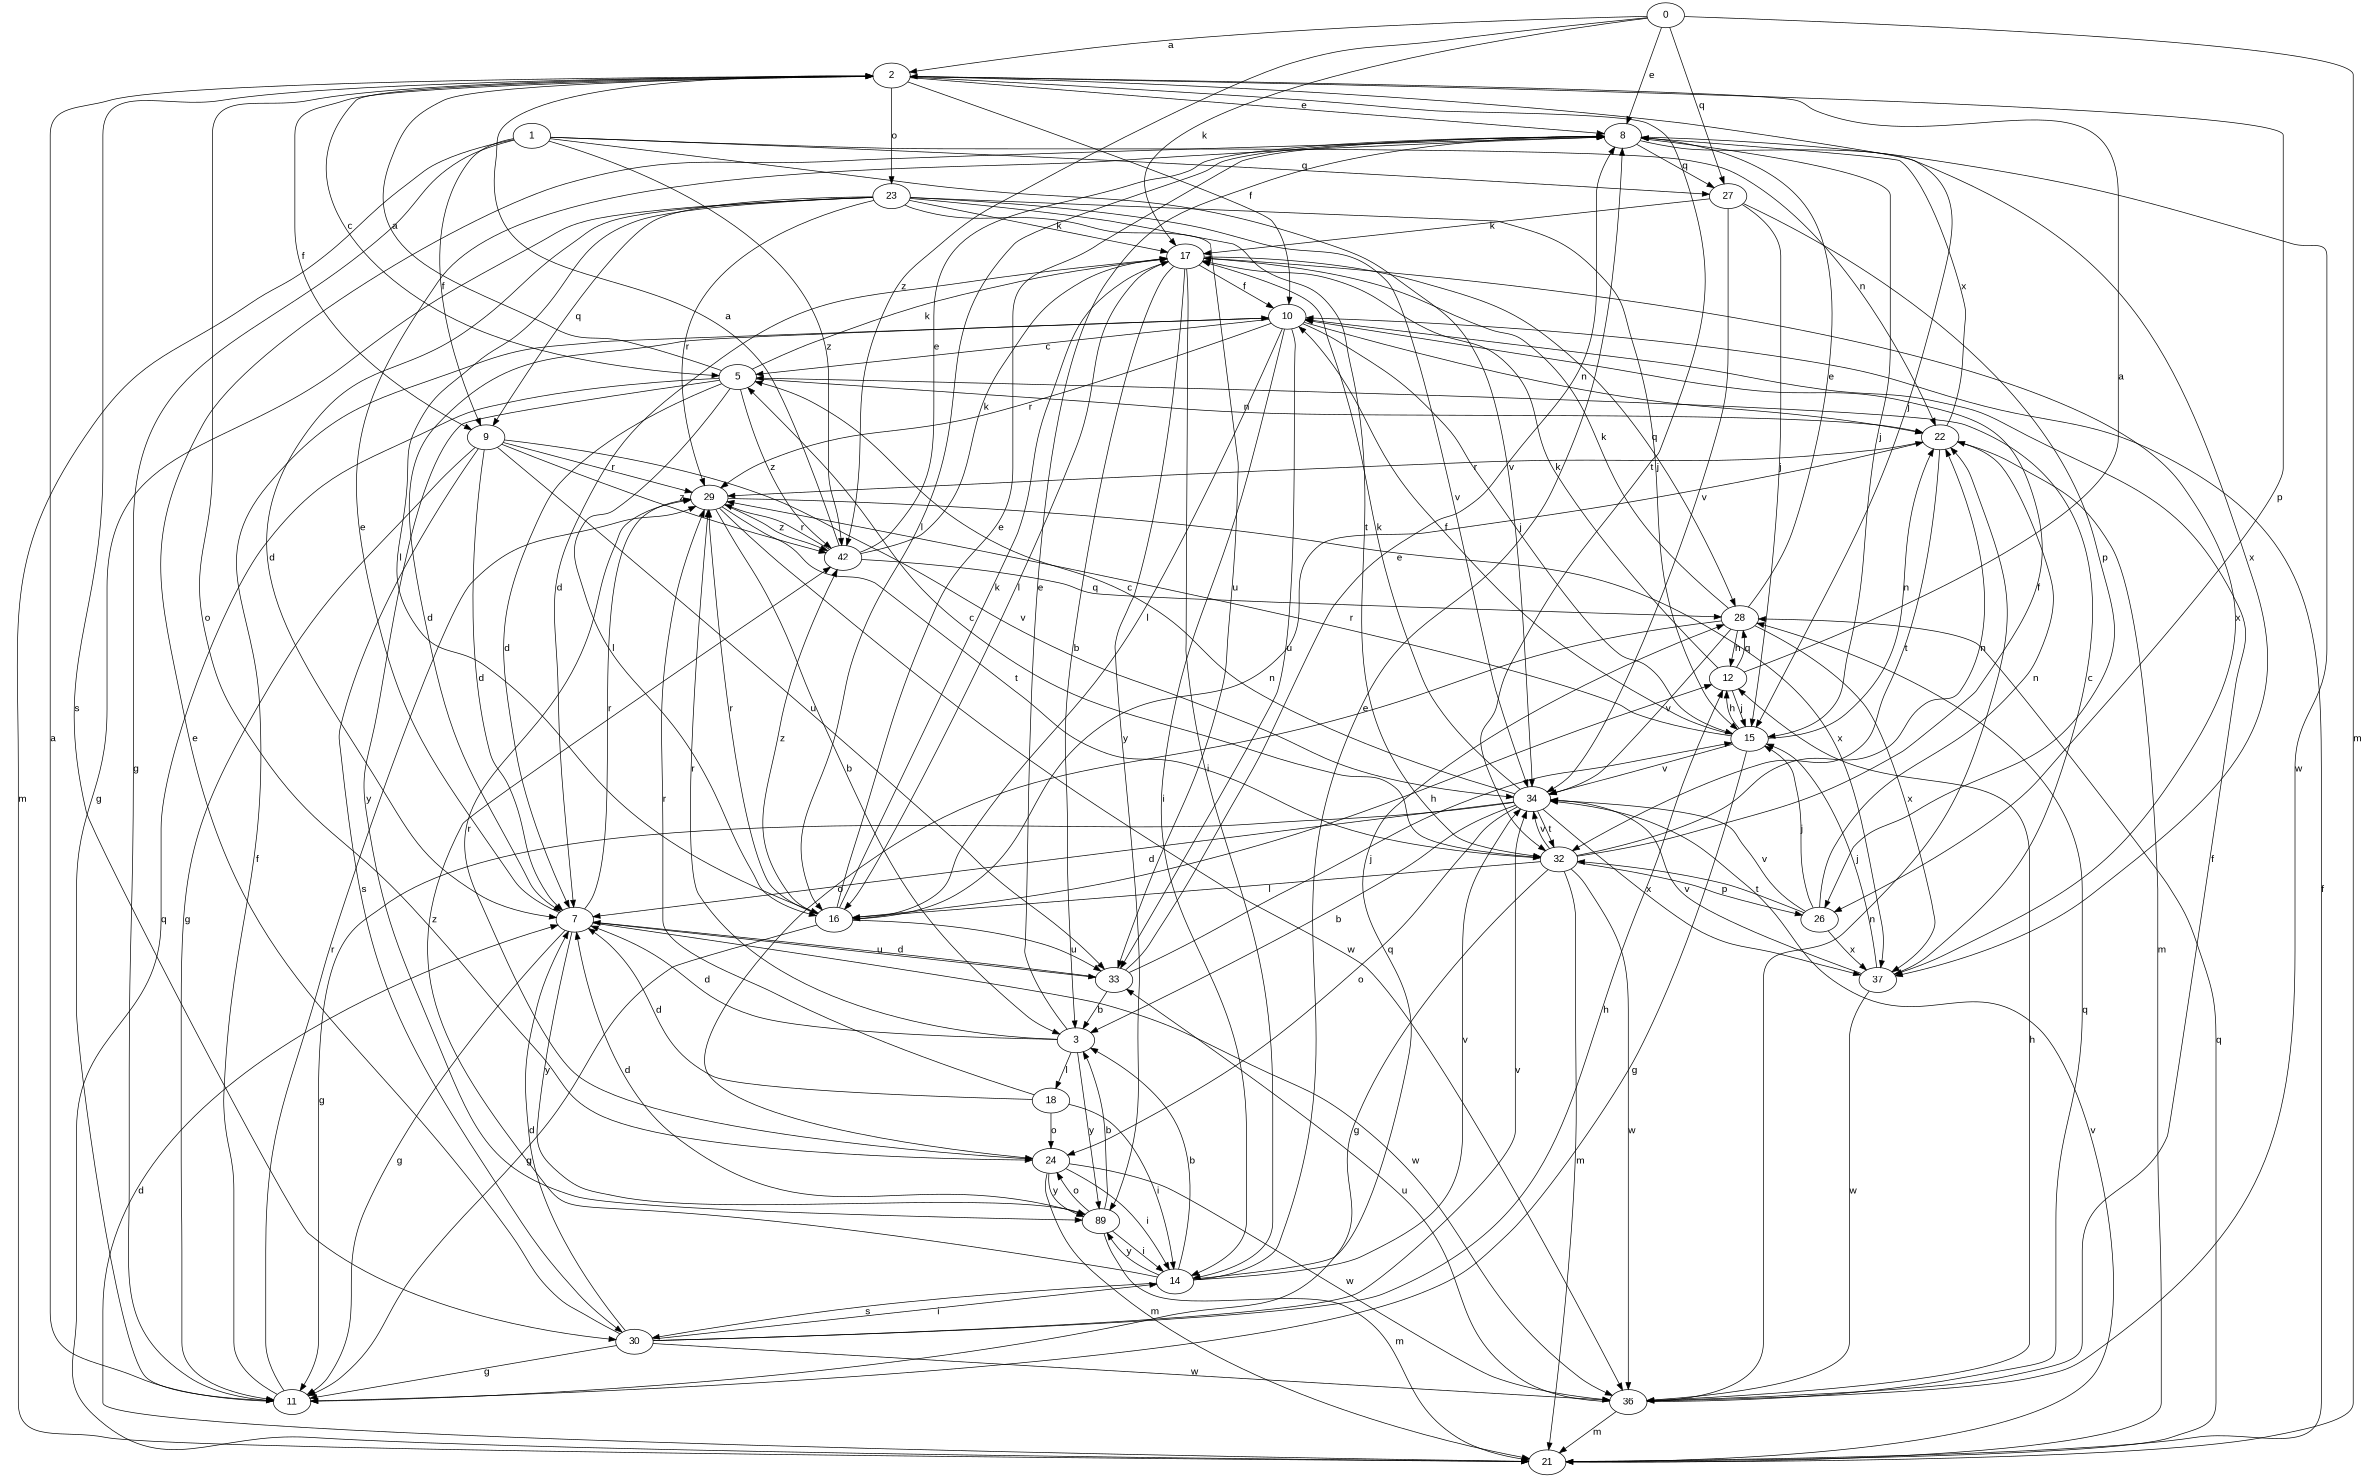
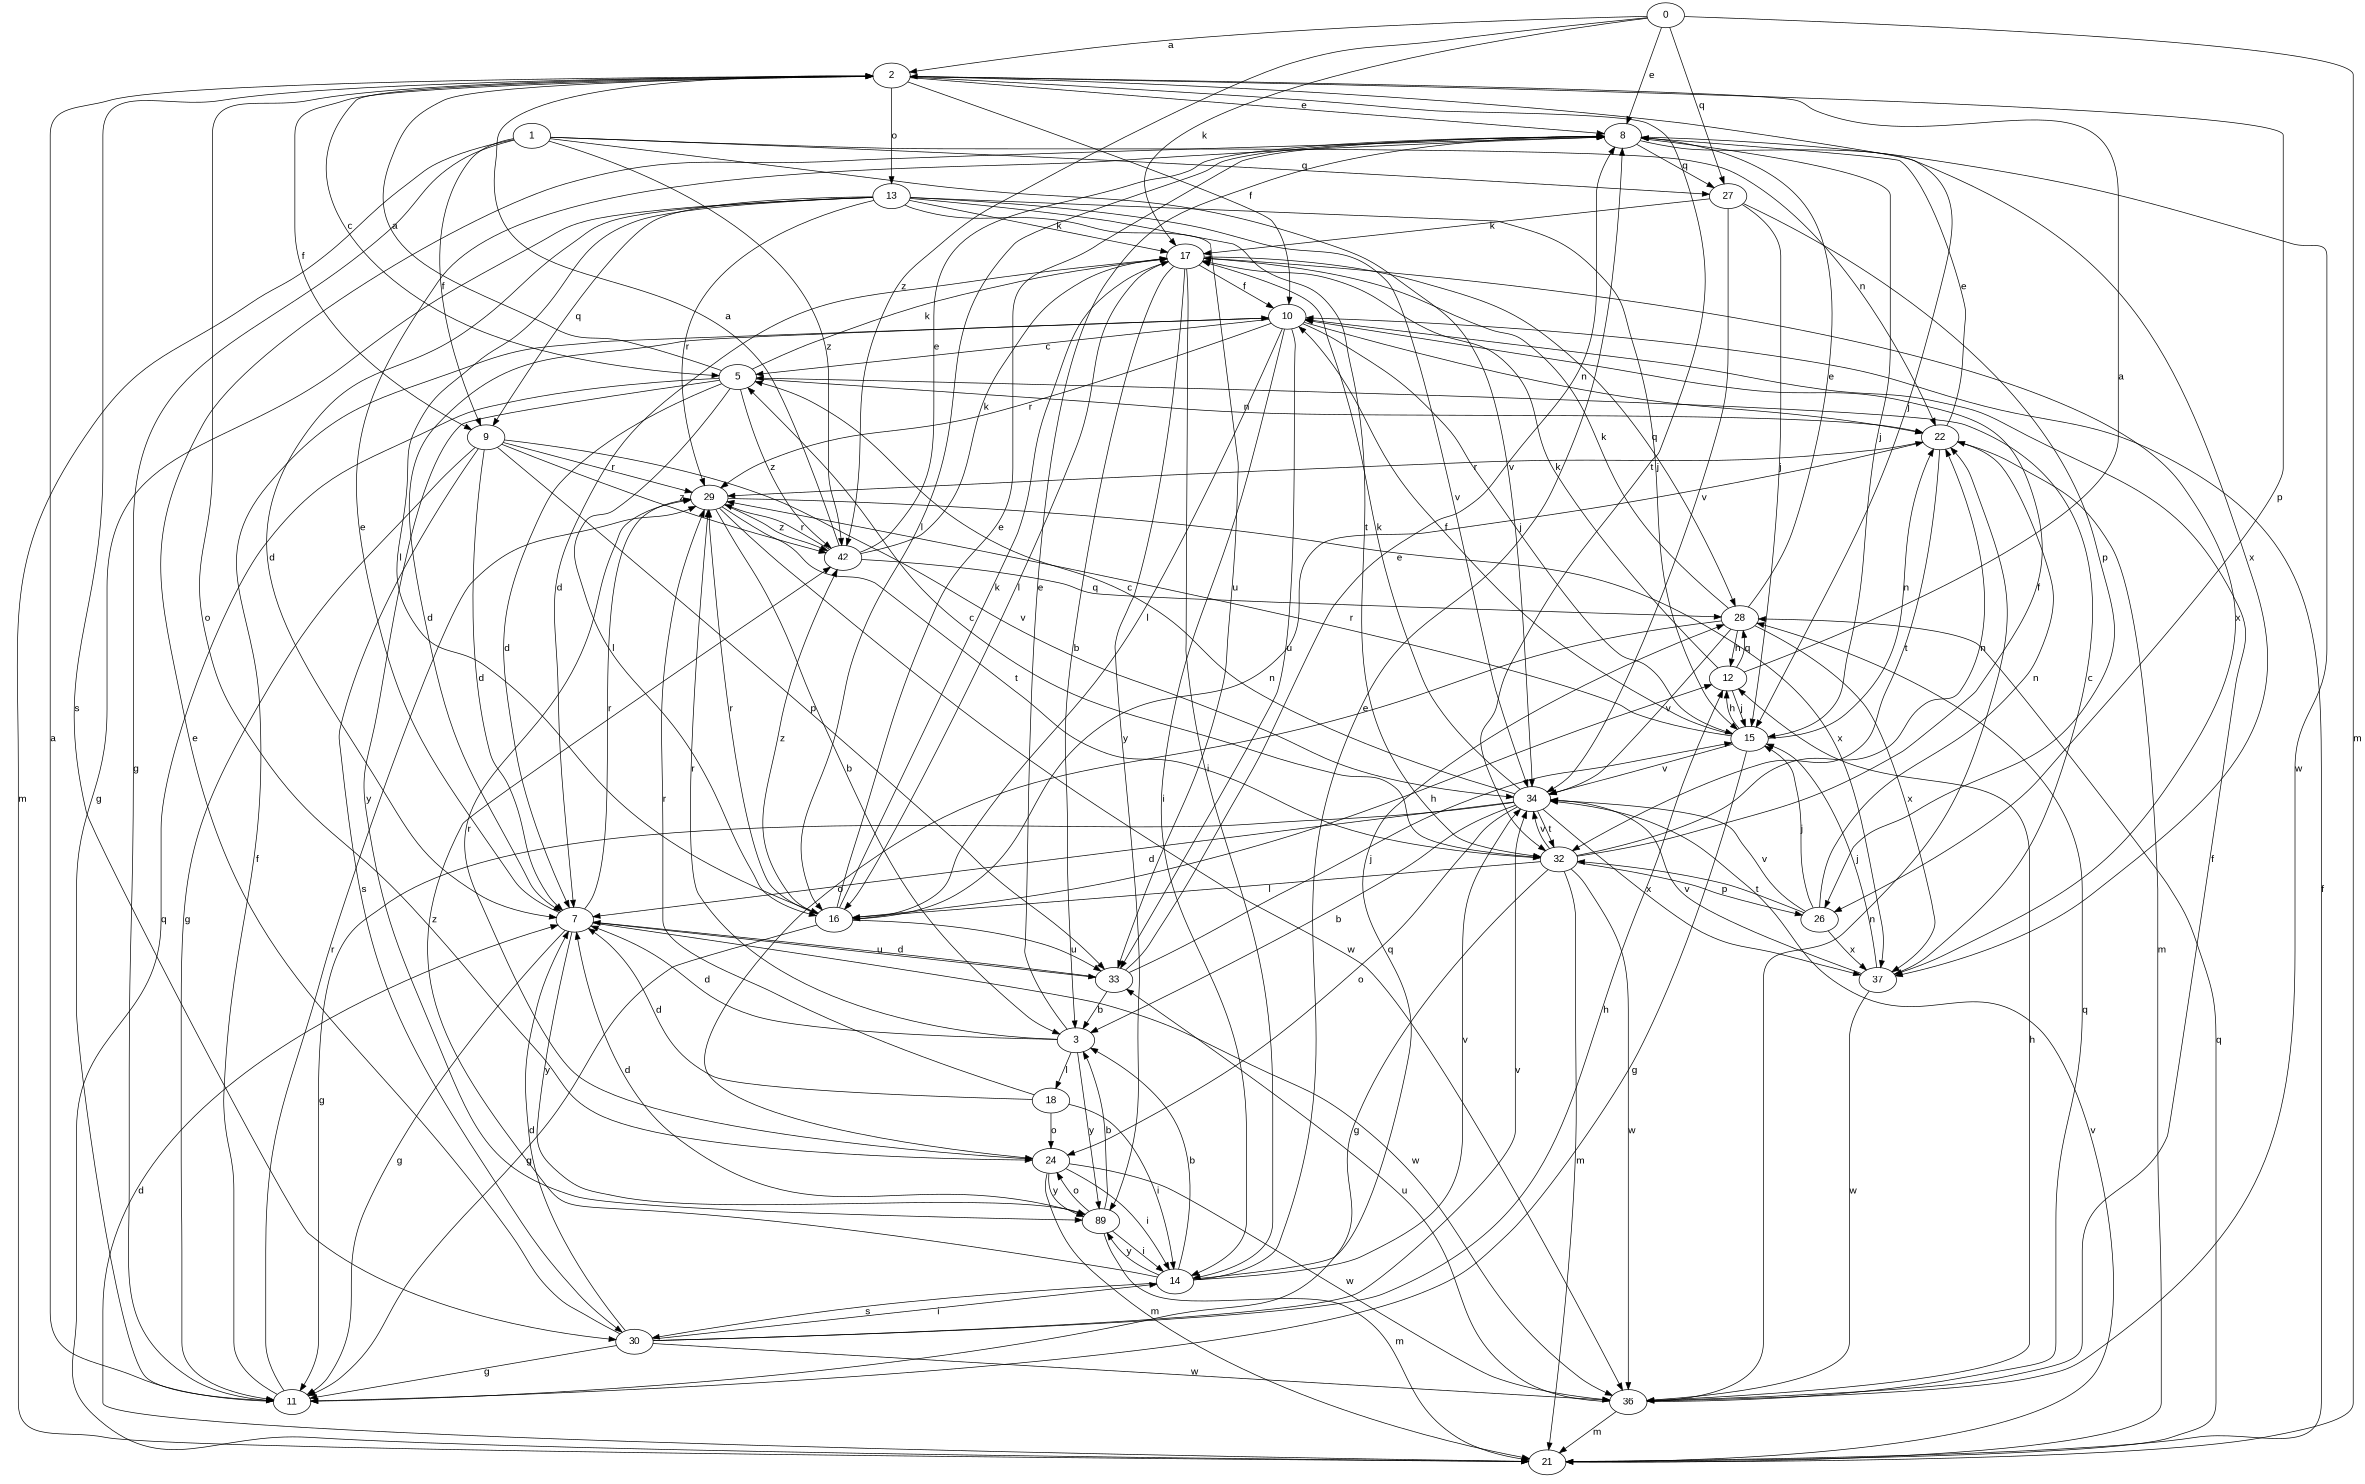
node "23": label "23" -> "13"
edge "22" -> "8": label "x" -> "e"
edge "9" -> "33": label "u" -> "p"
